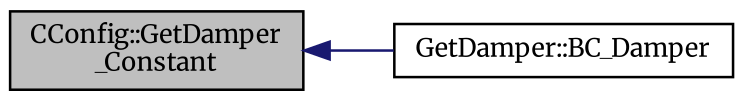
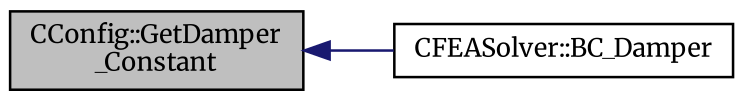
node "GetDamper::BC_Damper": label "GetDamper::BC_Damper" -> "CFEASolver::BC_Damper"
